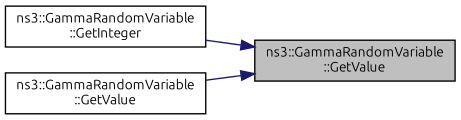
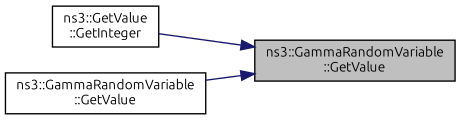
node "ns3::GammaRandomVariable ::GetInteger": label "ns3::GammaRandomVariable ::GetInteger" -> "ns3::GetValue ::GetInteger"
